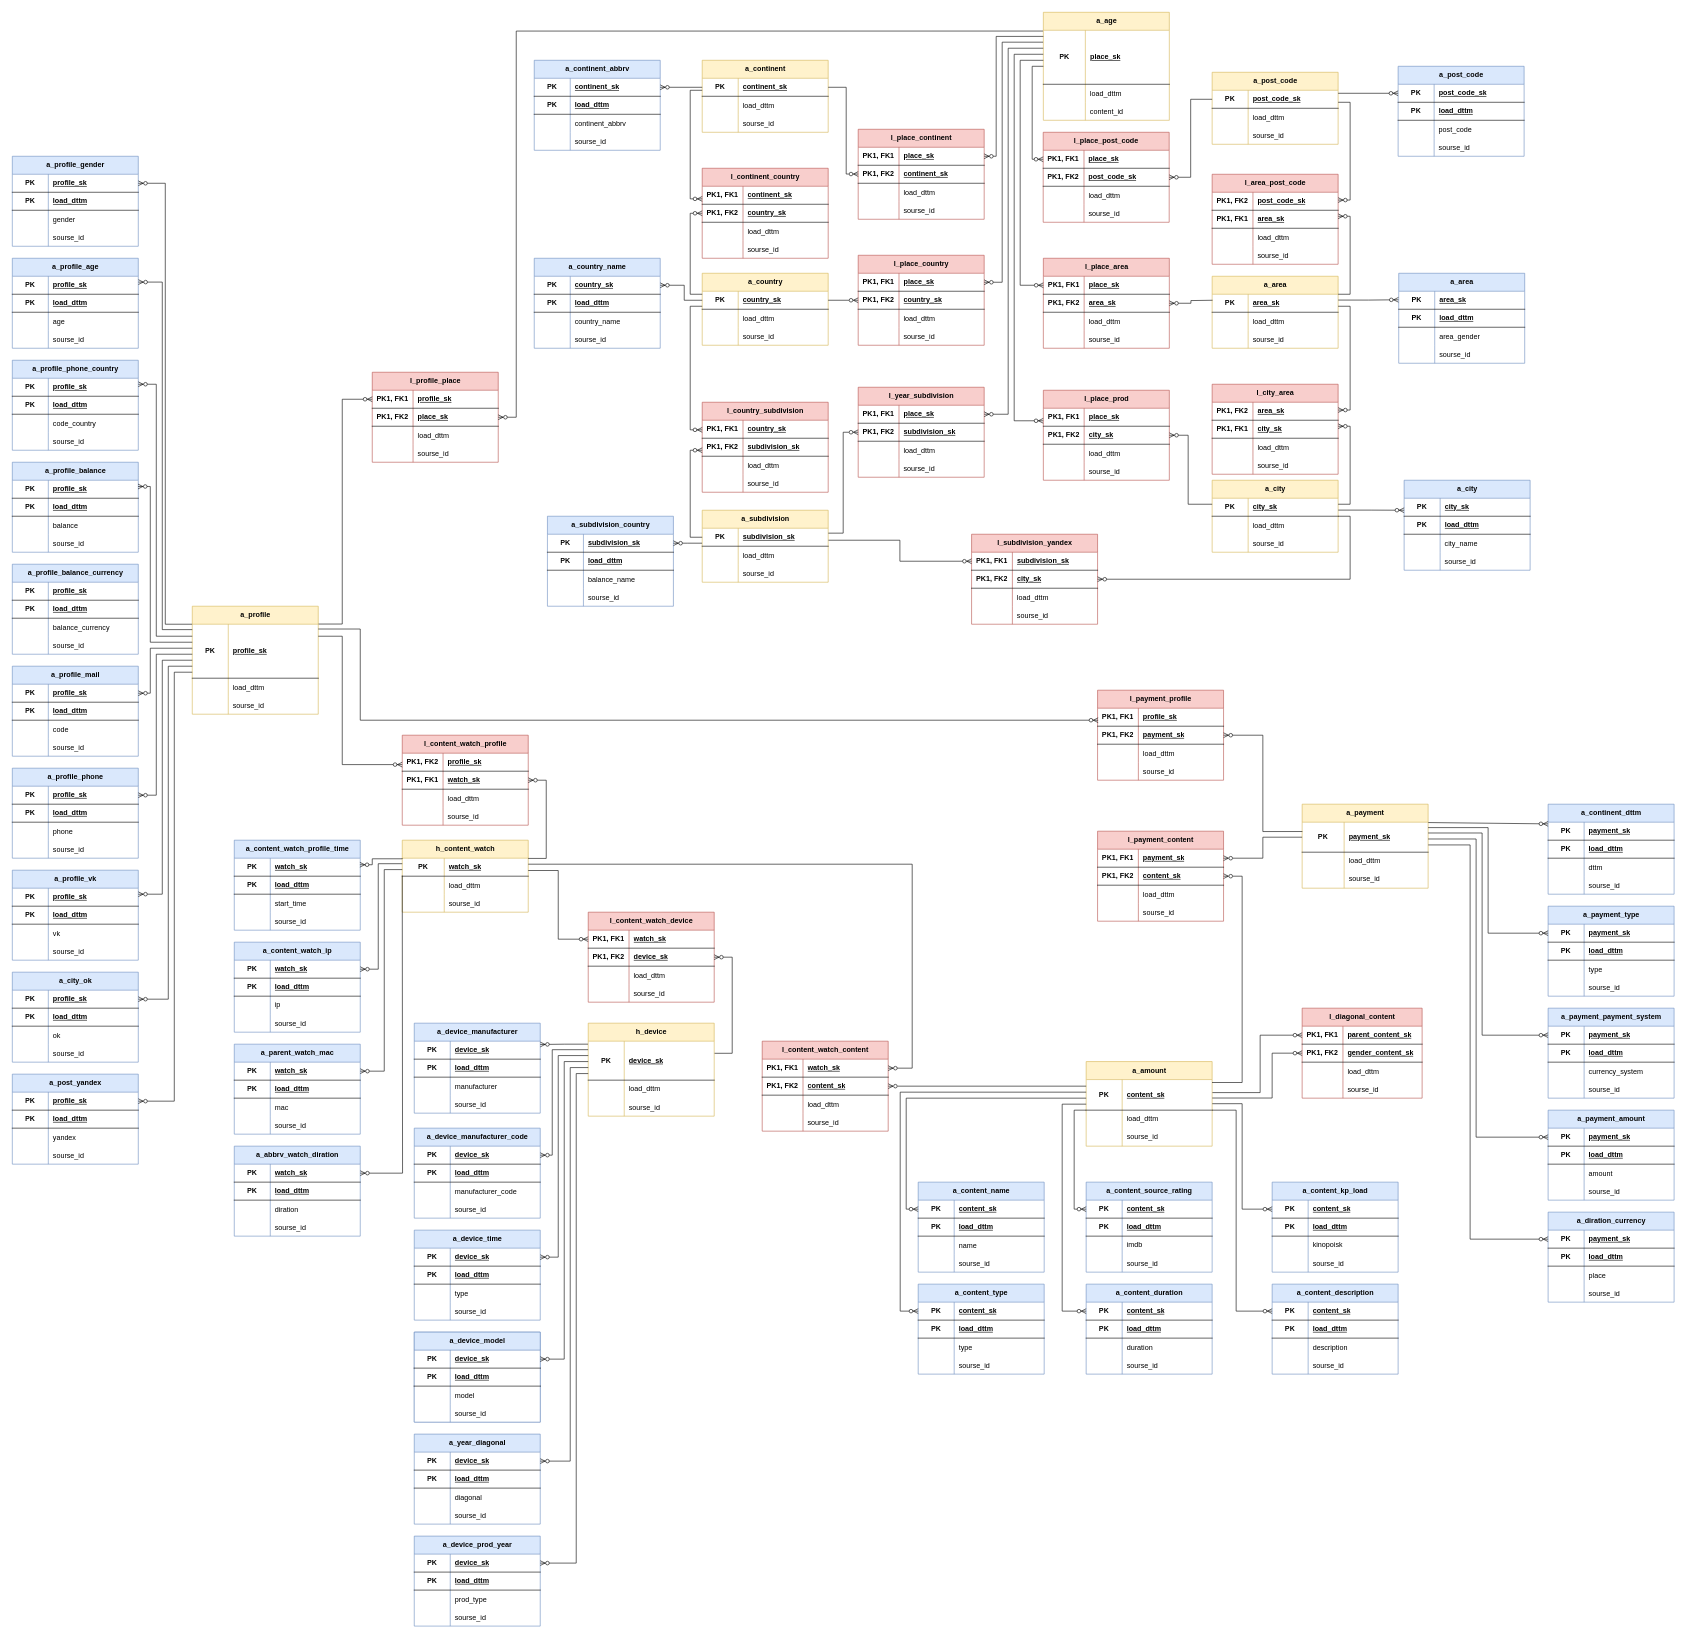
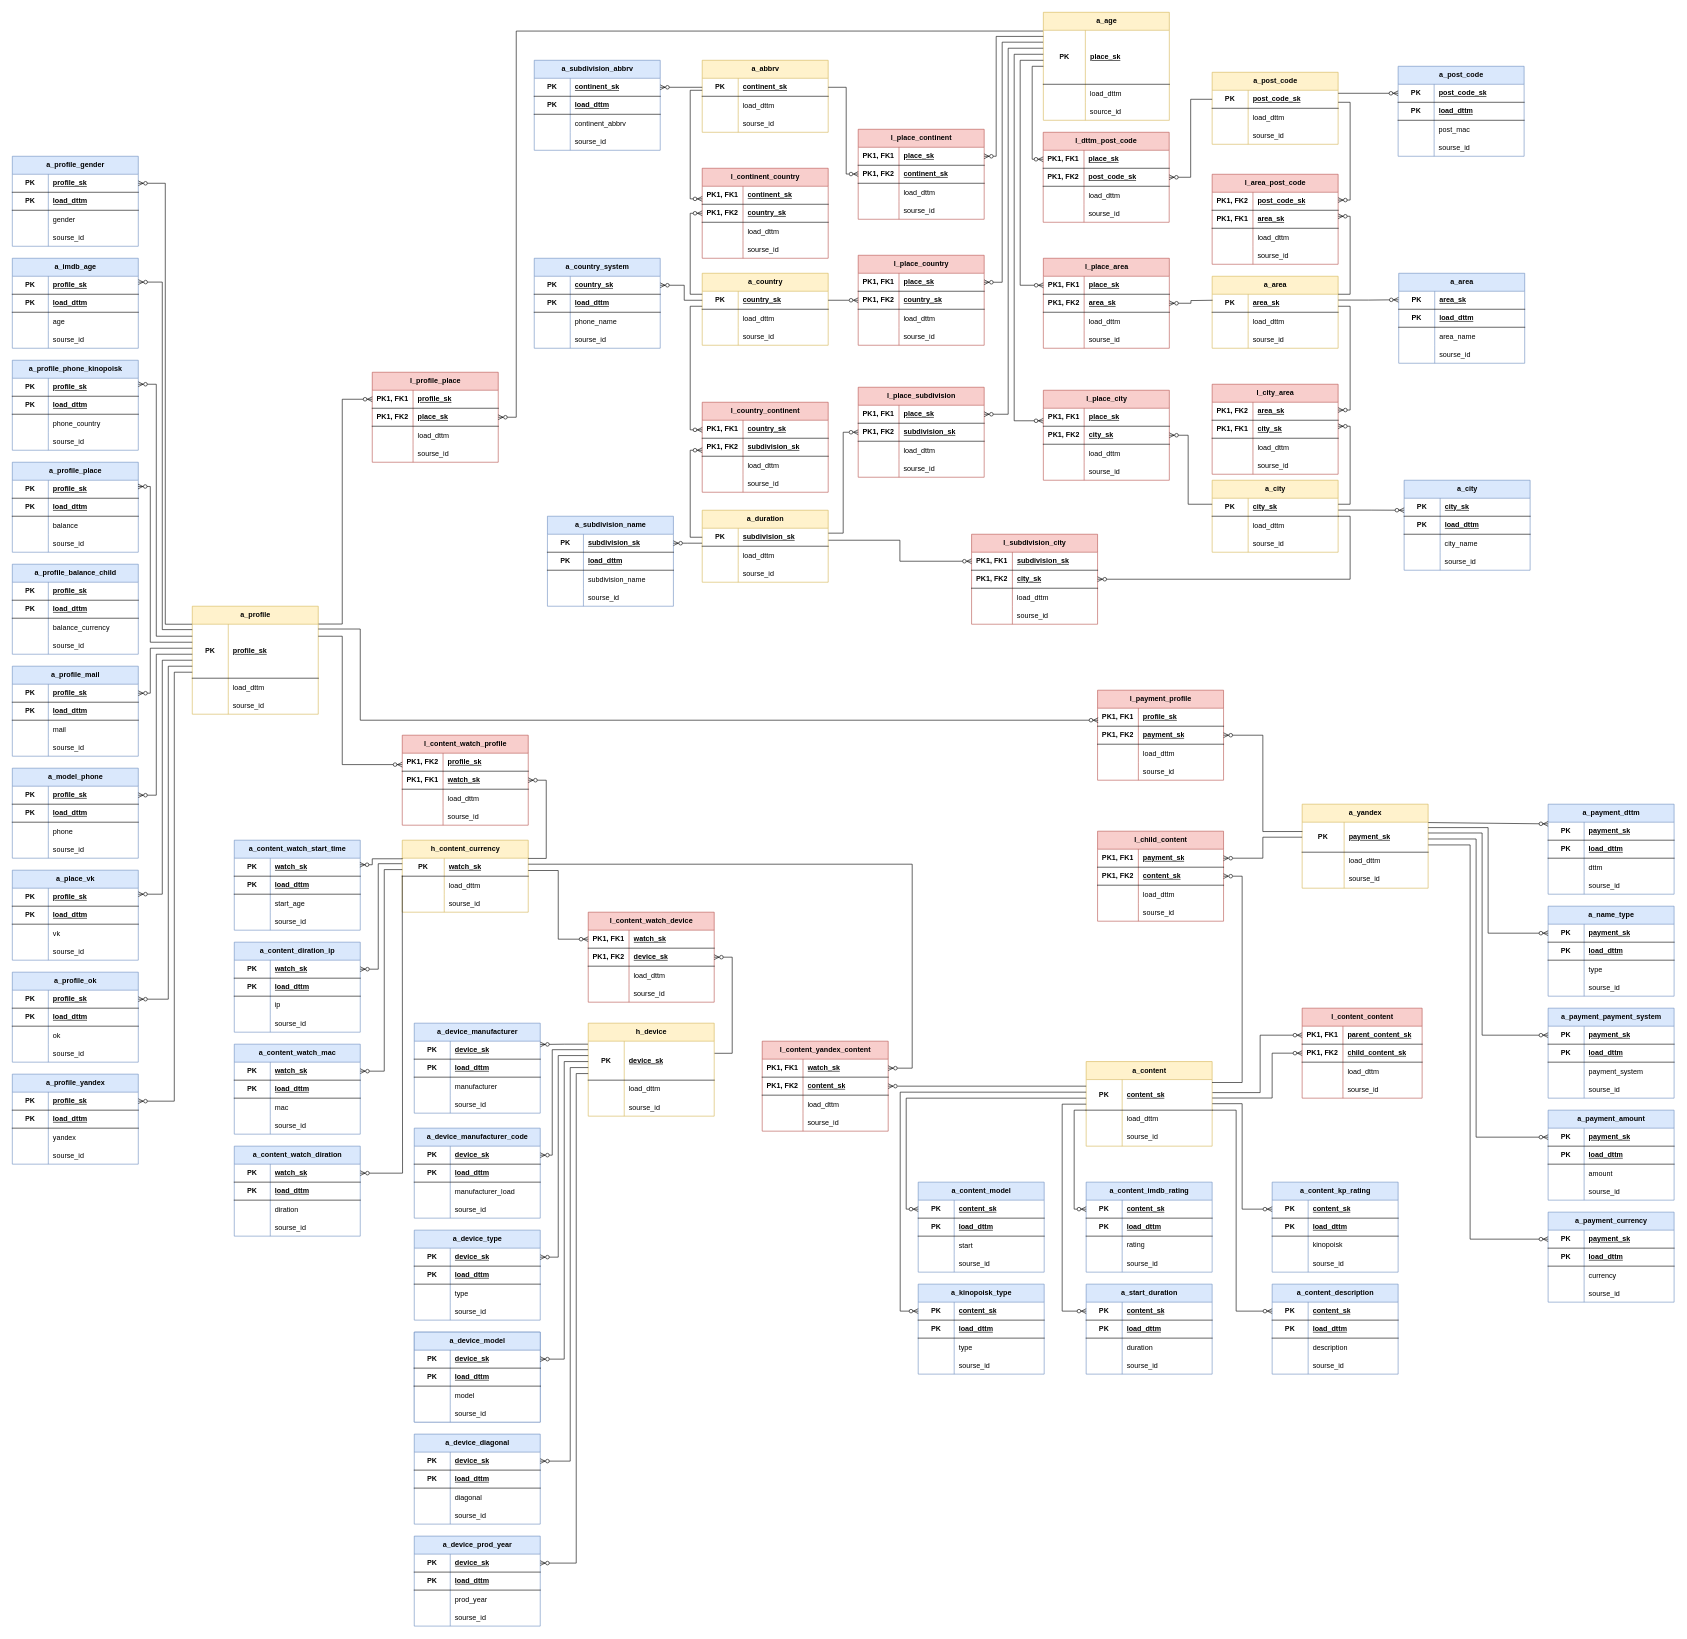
node "a_continent_abbrv": label "a_continent_abbrv" -> "a_subdivision_abbrv"
node "a_continent": label "a_continent" -> "a_abbrv"
node "content_id": label "content_id" -> "source_id"
node "post_code": label "post_code" -> "post_mac"
node "l_place_post_code": label "l_place_post_code" -> "l_dttm_post_code"
node "a_profile_age": label "a_profile_age" -> "a_imdb_age"
node "a_country_name": label "a_country_name" -> "a_country_system"
node "country_name": label "country_name" -> "phone_name"
node "area_gender": label "area_gender" -> "area_name"
node "a_profile_phone_country": label "a_profile_phone_country" -> "a_profile_phone_kinopoisk"
node "l_year_subdivision": label "l_year_subdivision" -> "l_place_subdivision"
node "l_place_prod": label "l_place_prod" -> "l_place_city"
node "l_country_subdivision": label "l_country_subdivision" -> "l_country_continent"
node "code_country": label "code_country" -> "phone_country"
node "a_profile_balance": label "a_profile_balance" -> "a_profile_place"
node "a_subdivision": label "a_subdivision" -> "a_duration"
node "a_subdivision_country": label "a_subdivision_country" -> "a_subdivision_name"
node "l_subdivision_yandex": label "l_subdivision_yandex" -> "l_subdivision_city"
node "a_profile_balance_currency": label "a_profile_balance_currency" -> "a_profile_balance_child"
node "balance_name": label "balance_name" -> "subdivision_name"
node "code": label "code" -> "mail"
node "a_profile_phone": label "a_profile_phone" -> "a_model_phone"
node "a_payment": label "a_payment" -> "a_yandex"
node "a_continent_dttm": label "a_continent_dttm" -> "a_payment_dttm"
node "l_payment_content": label "l_payment_content" -> "l_child_content"
node "a_content_watch_profile_time": label "a_content_watch_profile_time" -> "a_content_watch_start_time"
node "h_content_watch": label "h_content_watch" -> "h_content_currency"
node "a_profile_vk": label "a_profile_vk" -> "a_place_vk"
node "start_time": label "start_time" -> "start_age"
node "a_payment_type": label "a_payment_type" -> "a_name_type"
node "a_content_watch_ip": label "a_content_watch_ip" -> "a_content_diration_ip"
node "a_city_ok": label "a_city_ok" -> "a_profile_ok"
node "l_diagonal_content": label "l_diagonal_content" -> "l_content_content"
node "l_content_watch_content": label "l_content_watch_content" -> "l_content_yandex_content"
node "a_parent_watch_mac": label "a_parent_watch_mac" -> "a_content_watch_mac"
node "gender_content_sk": label "gender_content_sk" -> "child_content_sk"
node "a_amount": label "a_amount" -> "a_content"
node "currency_system": label "currency_system" -> "payment_system"
node "a_post_yandex": label "a_post_yandex" -> "a_profile_yandex"
node "a_abbrv_watch_diration": label "a_abbrv_watch_diration" -> "a_content_watch_diration"
node "a_content_name": label "a_content_name" -> "a_content_model"
node "a_content_source_rating": label "a_content_source_rating" -> "a_content_imdb_rating"
node "a_content_kp_load": label "a_content_kp_load" -> "a_content_kp_rating"
node "manufacturer_code": label "manufacturer_code" -> "manufacturer_load"
node "a_diration_currency": label "a_diration_currency" -> "a_payment_currency"
node "a_device_time": label "a_device_time" -> "a_device_type"
node "imdb": label "imdb" -> "rating"
node "name": label "name" -> "start"
node "place": label "place" -> "currency"
node "a_content_type": label "a_content_type" -> "a_kinopoisk_type"
node "a_content_duration": label "a_content_duration" -> "a_start_duration"
node "a_year_diagonal": label "a_year_diagonal" -> "a_device_diagonal"
node "prod_type": label "prod_type" -> "prod_year"
